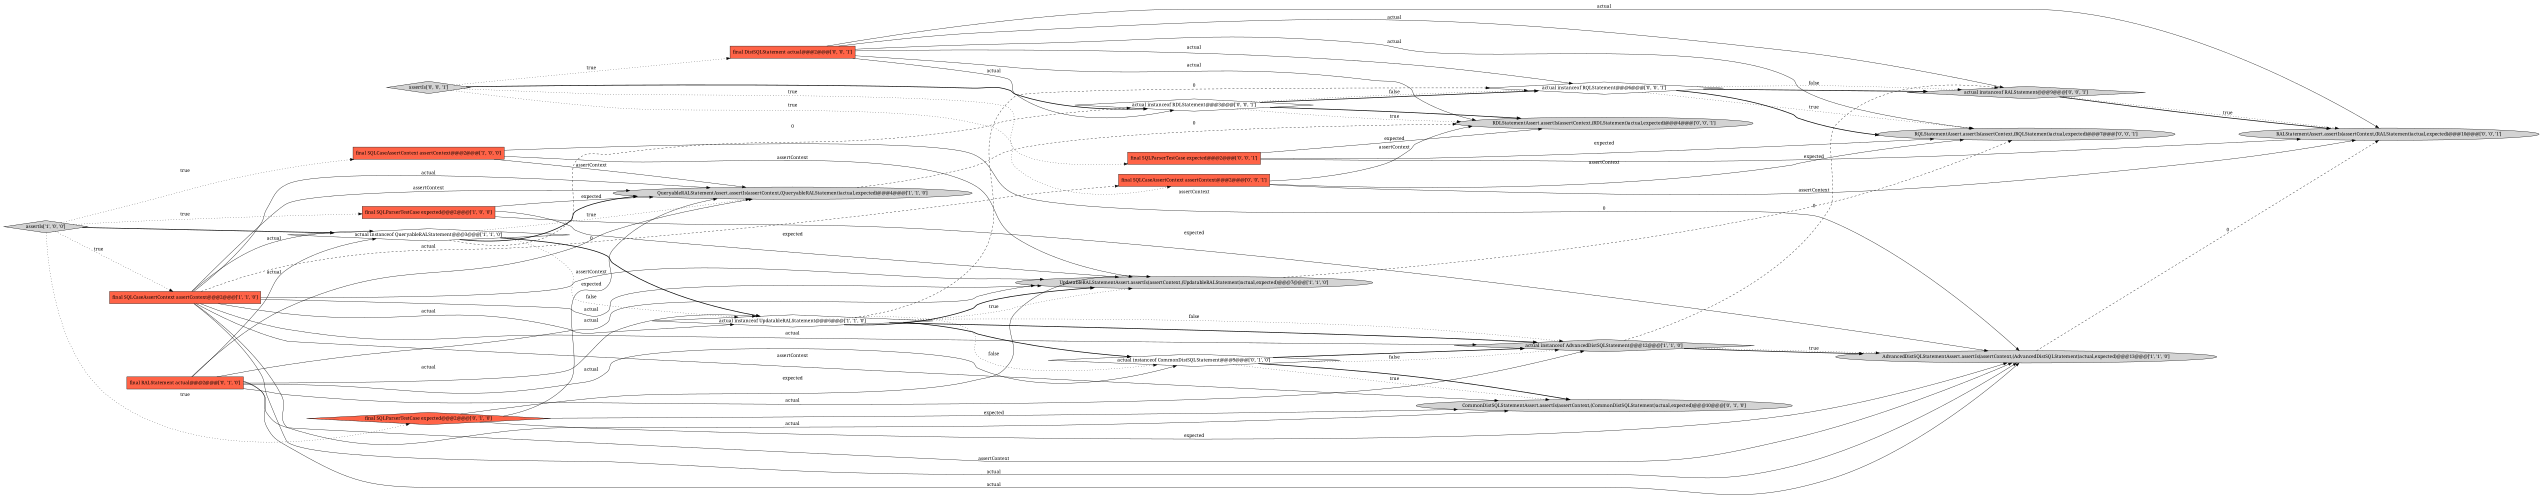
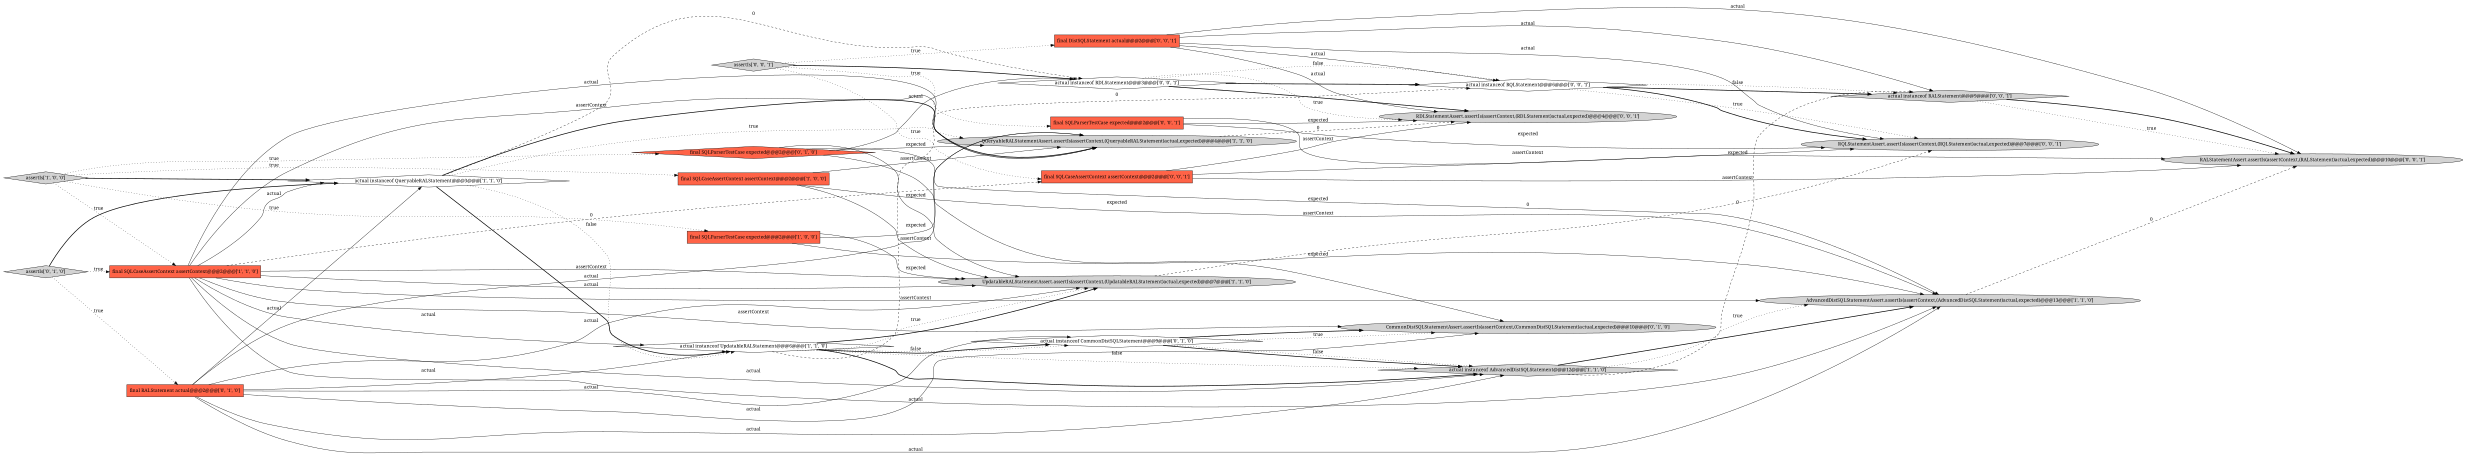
edge "final DistSQLStatement actual@@@2@@@['0', '0', '1']" -> "actual instanceof RDLStatement@@@3@@@['0', '0', '1']": now "final SQLParserTestCase expected@@@2@@@['0', '1', '0']" -> "actual instanceof RDLStatement@@@3@@@['0', '0', '1']"
node "assertIs['0', '1', '0']": added
